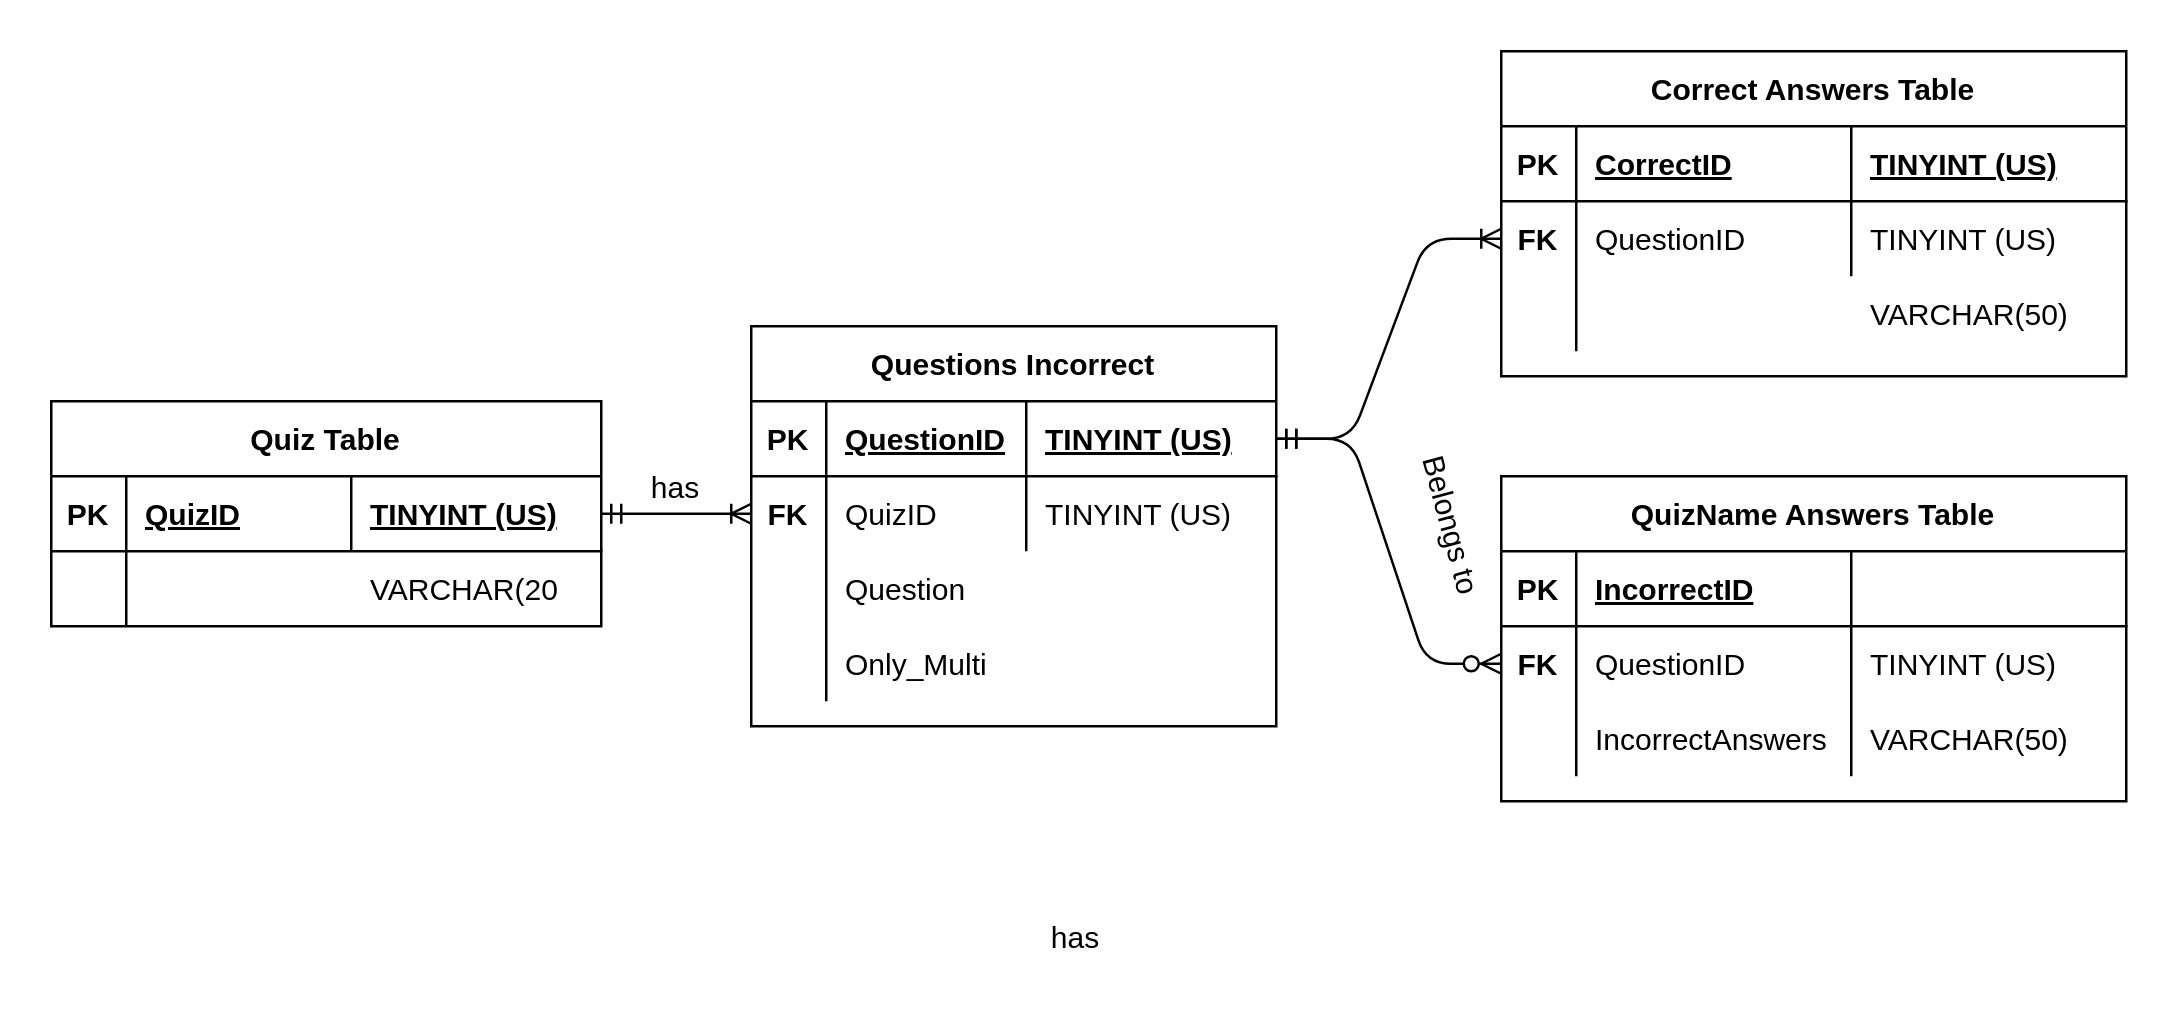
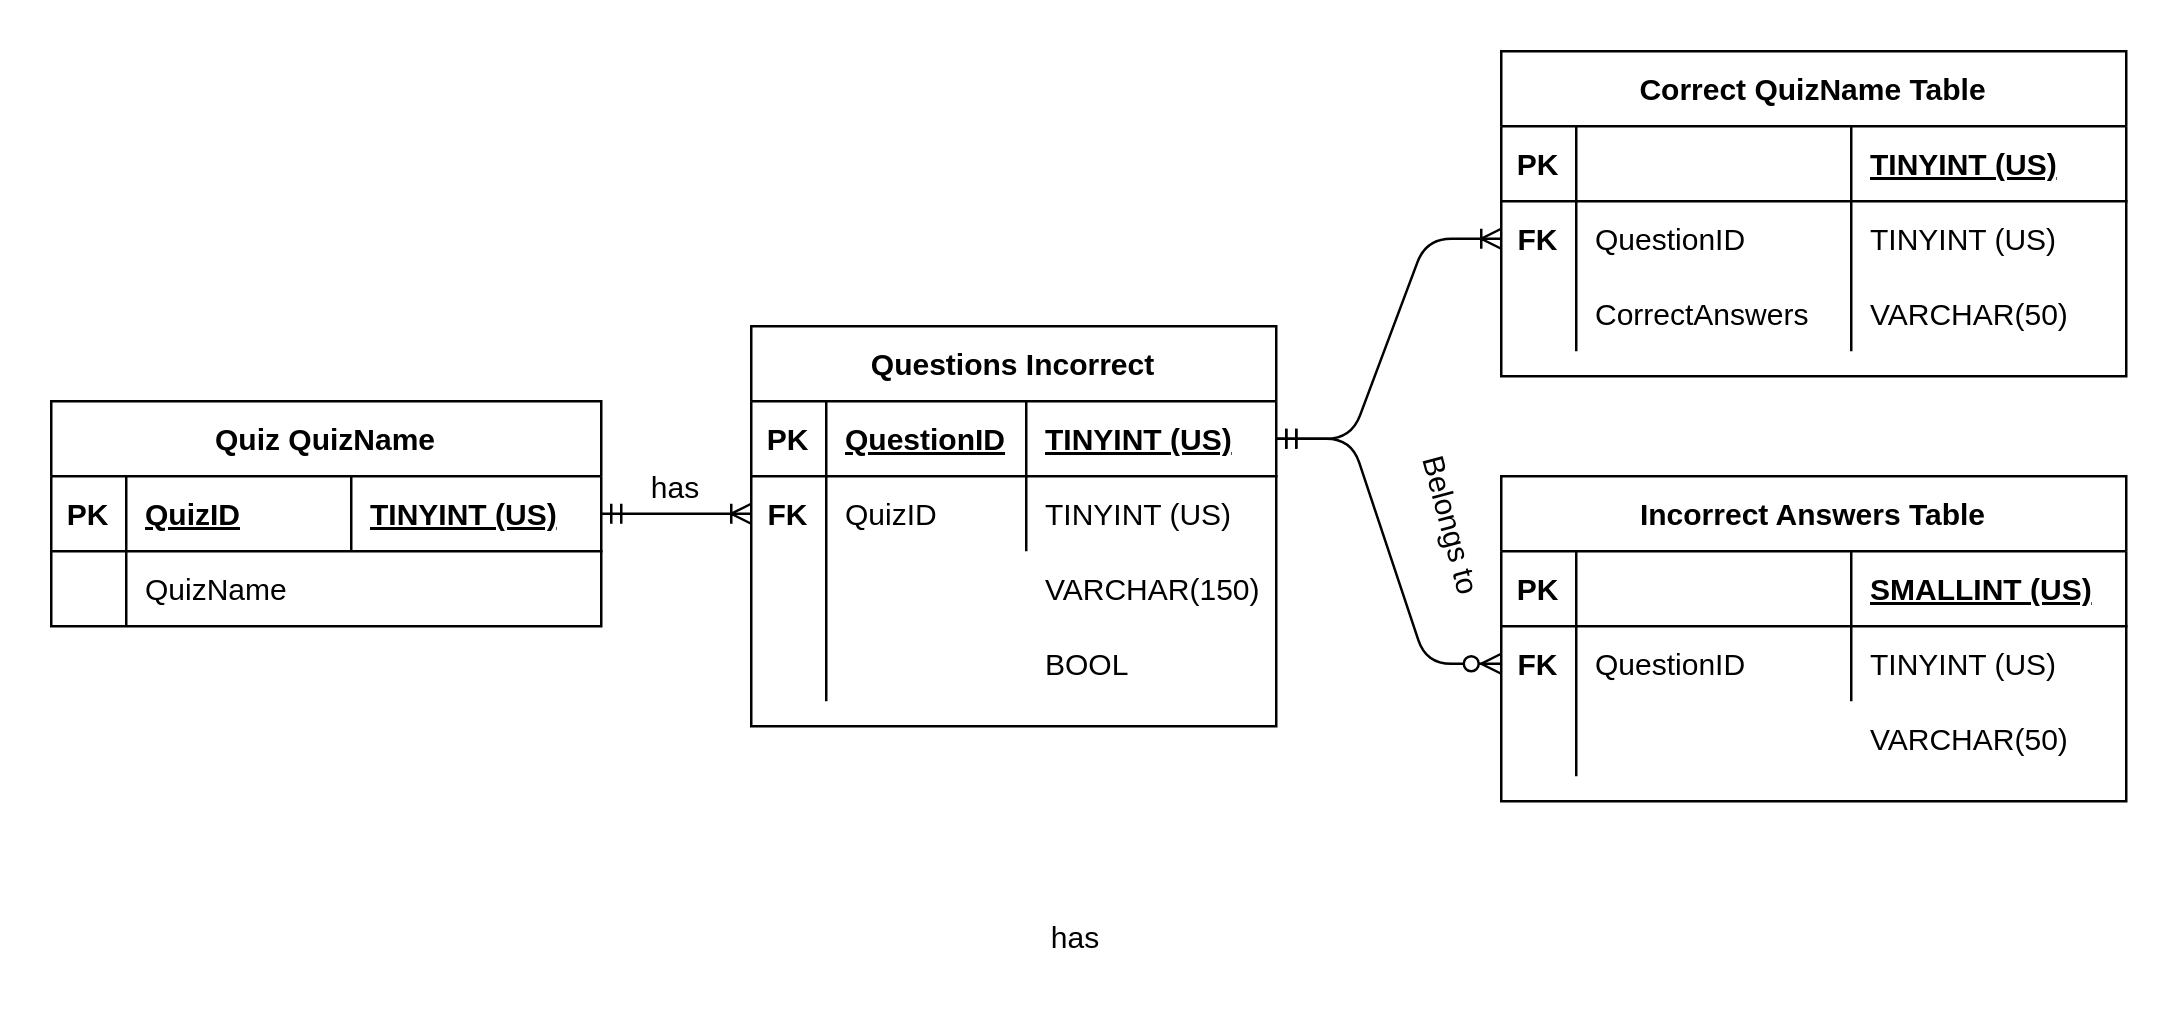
node "Correct Answers Table": label "Correct Answers Table" -> "Correct QuizName Table"
node "CorrectID": removed
node "CorrectAnswers": added
node "Quiz Table": label "Quiz Table" -> "Quiz QuizName"
node "QuizName Answers Table": label "QuizName Answers Table" -> "Incorrect Answers Table"
node "QuizName": added
node "VARCHAR(20": removed
node "Question": removed
node "VARCHAR(150)": added
node "IncorrectID": removed
node "SMALLINT (US)": added
node "Only_Multi": removed
node "BOOL": added
node "IncorrectAnswers": removed
